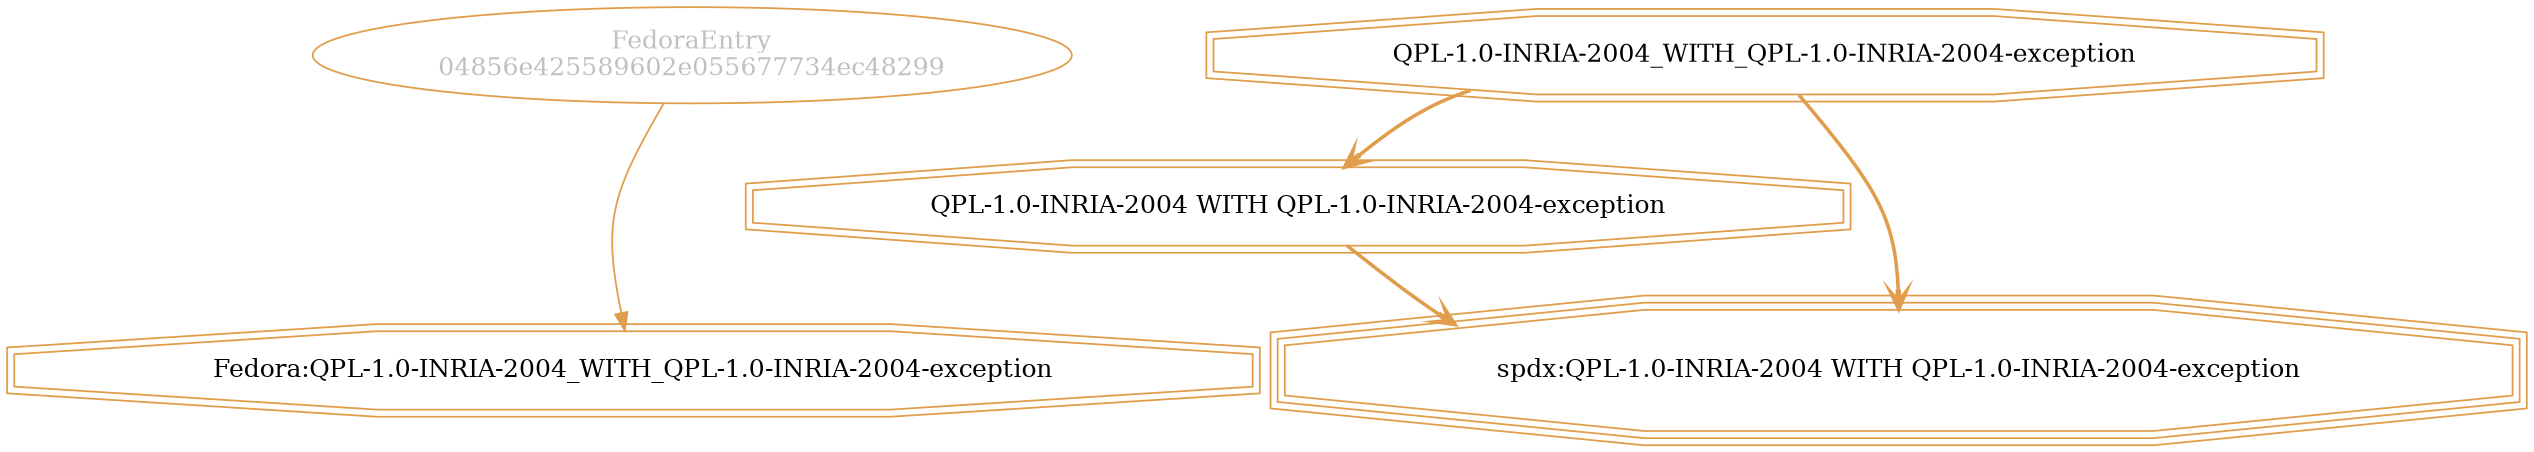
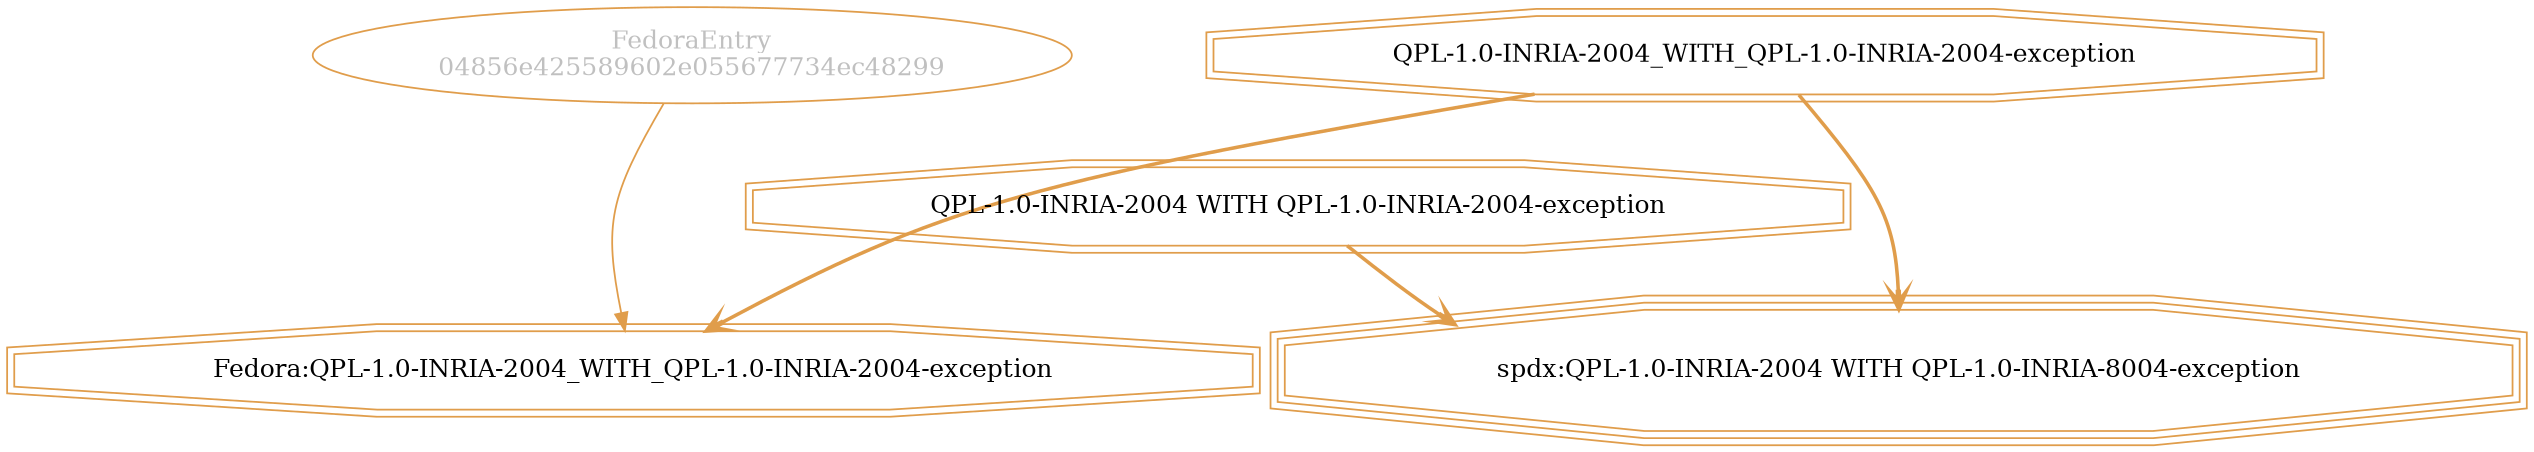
edge "QPL-1.0-INRIA-2004_WITH_QPL-1.0-INRIA-2004-exception" -> "QPL-1.0-INRIA-2004 WITH QPL-1.0-INRIA-2004-exception": now "QPL-1.0-INRIA-2004_WITH_QPL-1.0-INRIA-2004-exception" -> "Fedora:QPL-1.0-INRIA-2004_WITH_QPL-1.0-INRIA-2004-exception"
node "spdx:QPL-1.0-INRIA-2004 WITH QPL-1.0-INRIA-2004-exception": label "spdx:QPL-1.0-INRIA-2004 WITH QPL-1.0-INRIA-2004-exception" -> "spdx:QPL-1.0-INRIA-2004 WITH QPL-1.0-INRIA-8004-exception"
